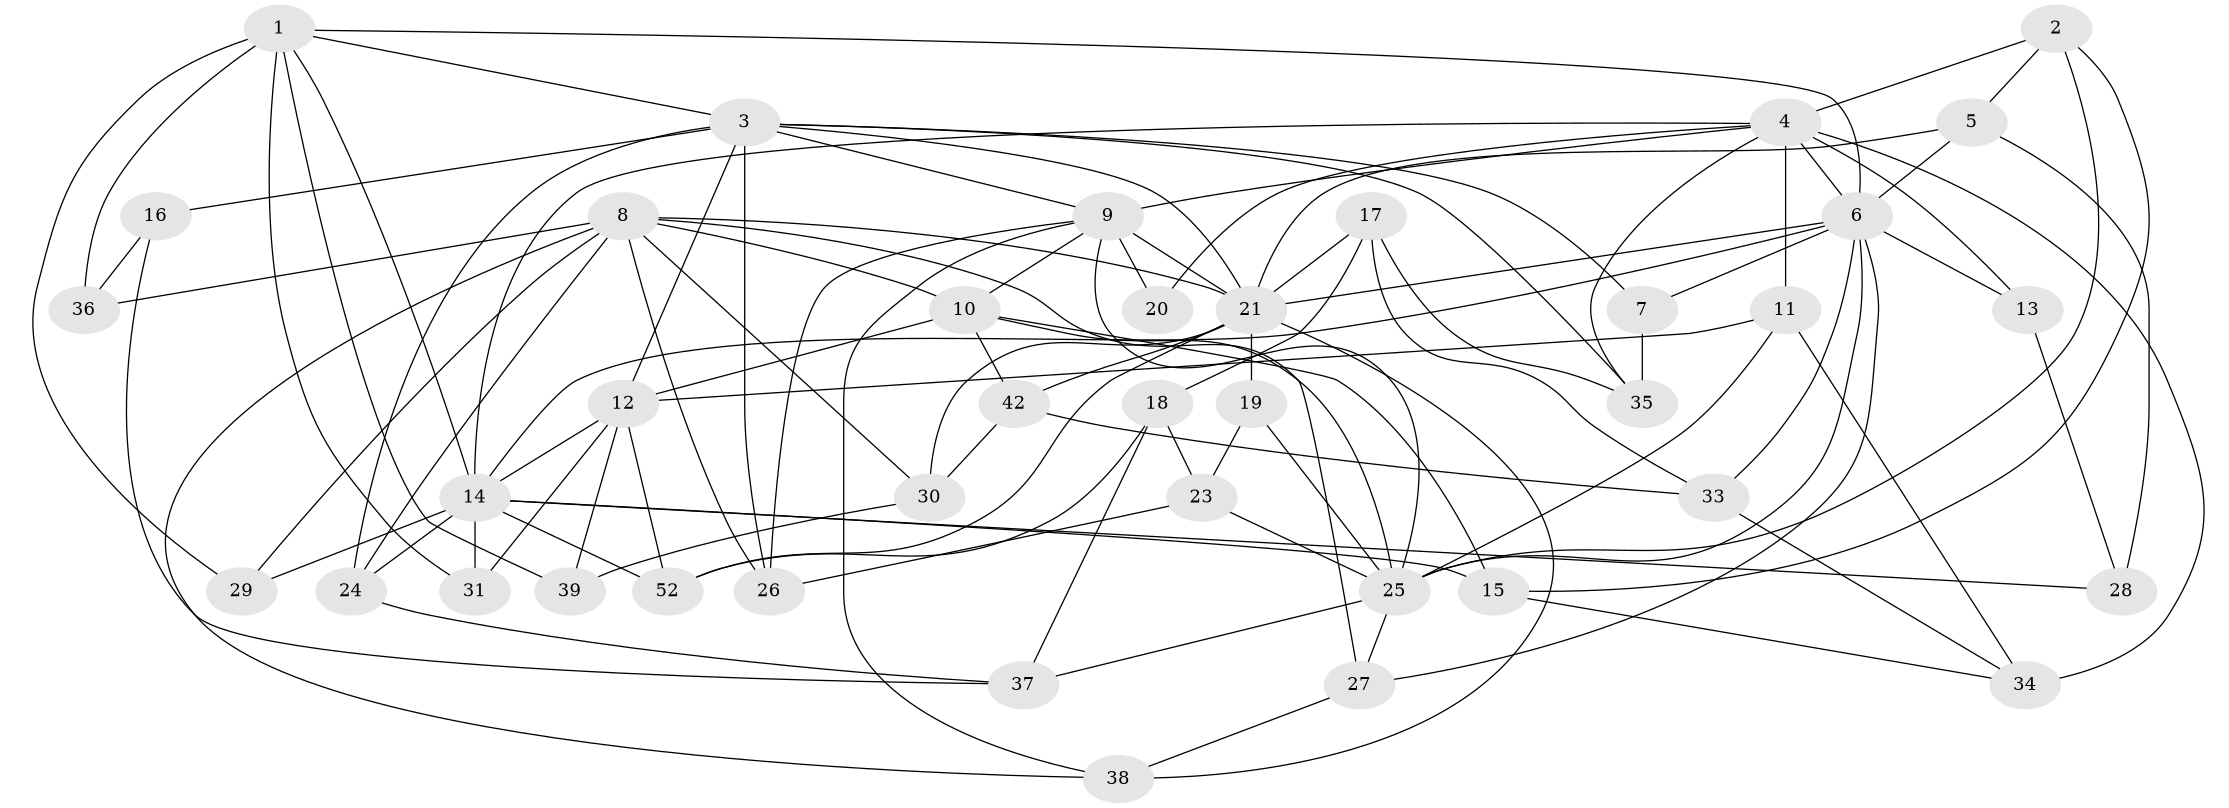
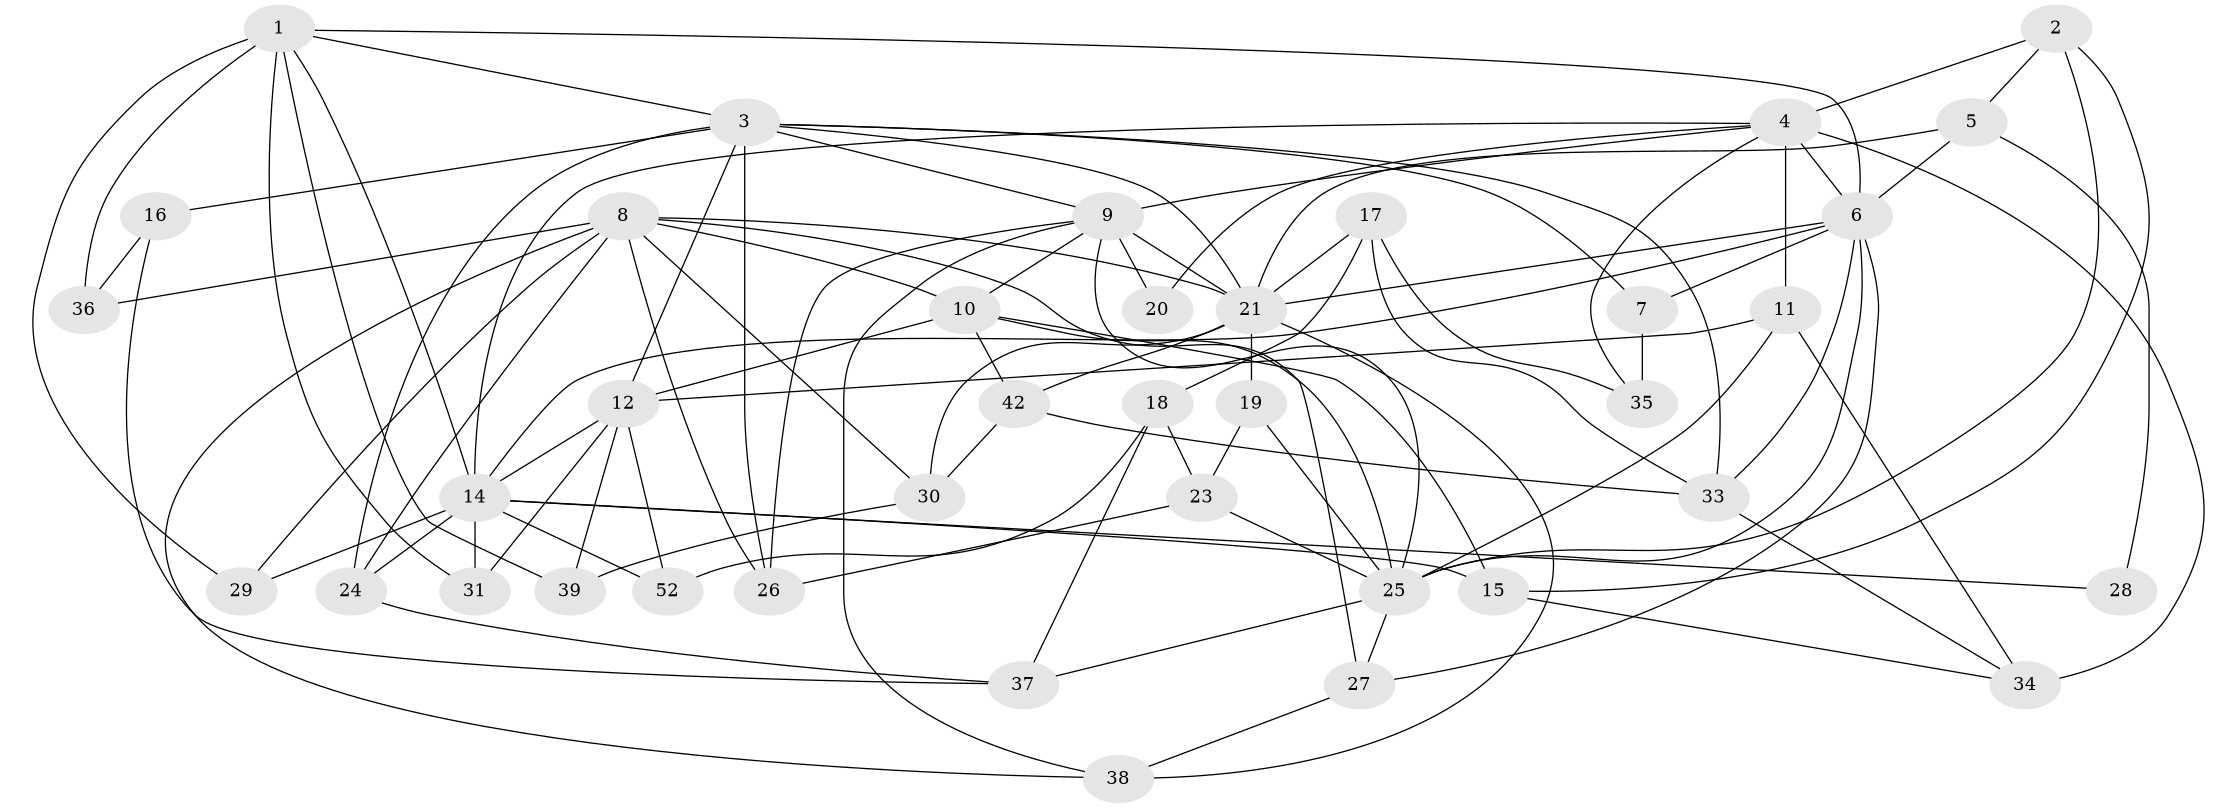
edge "3" -- "35": now "3" -- "33"
node "13": removed
edge "21" -- "52": removed
